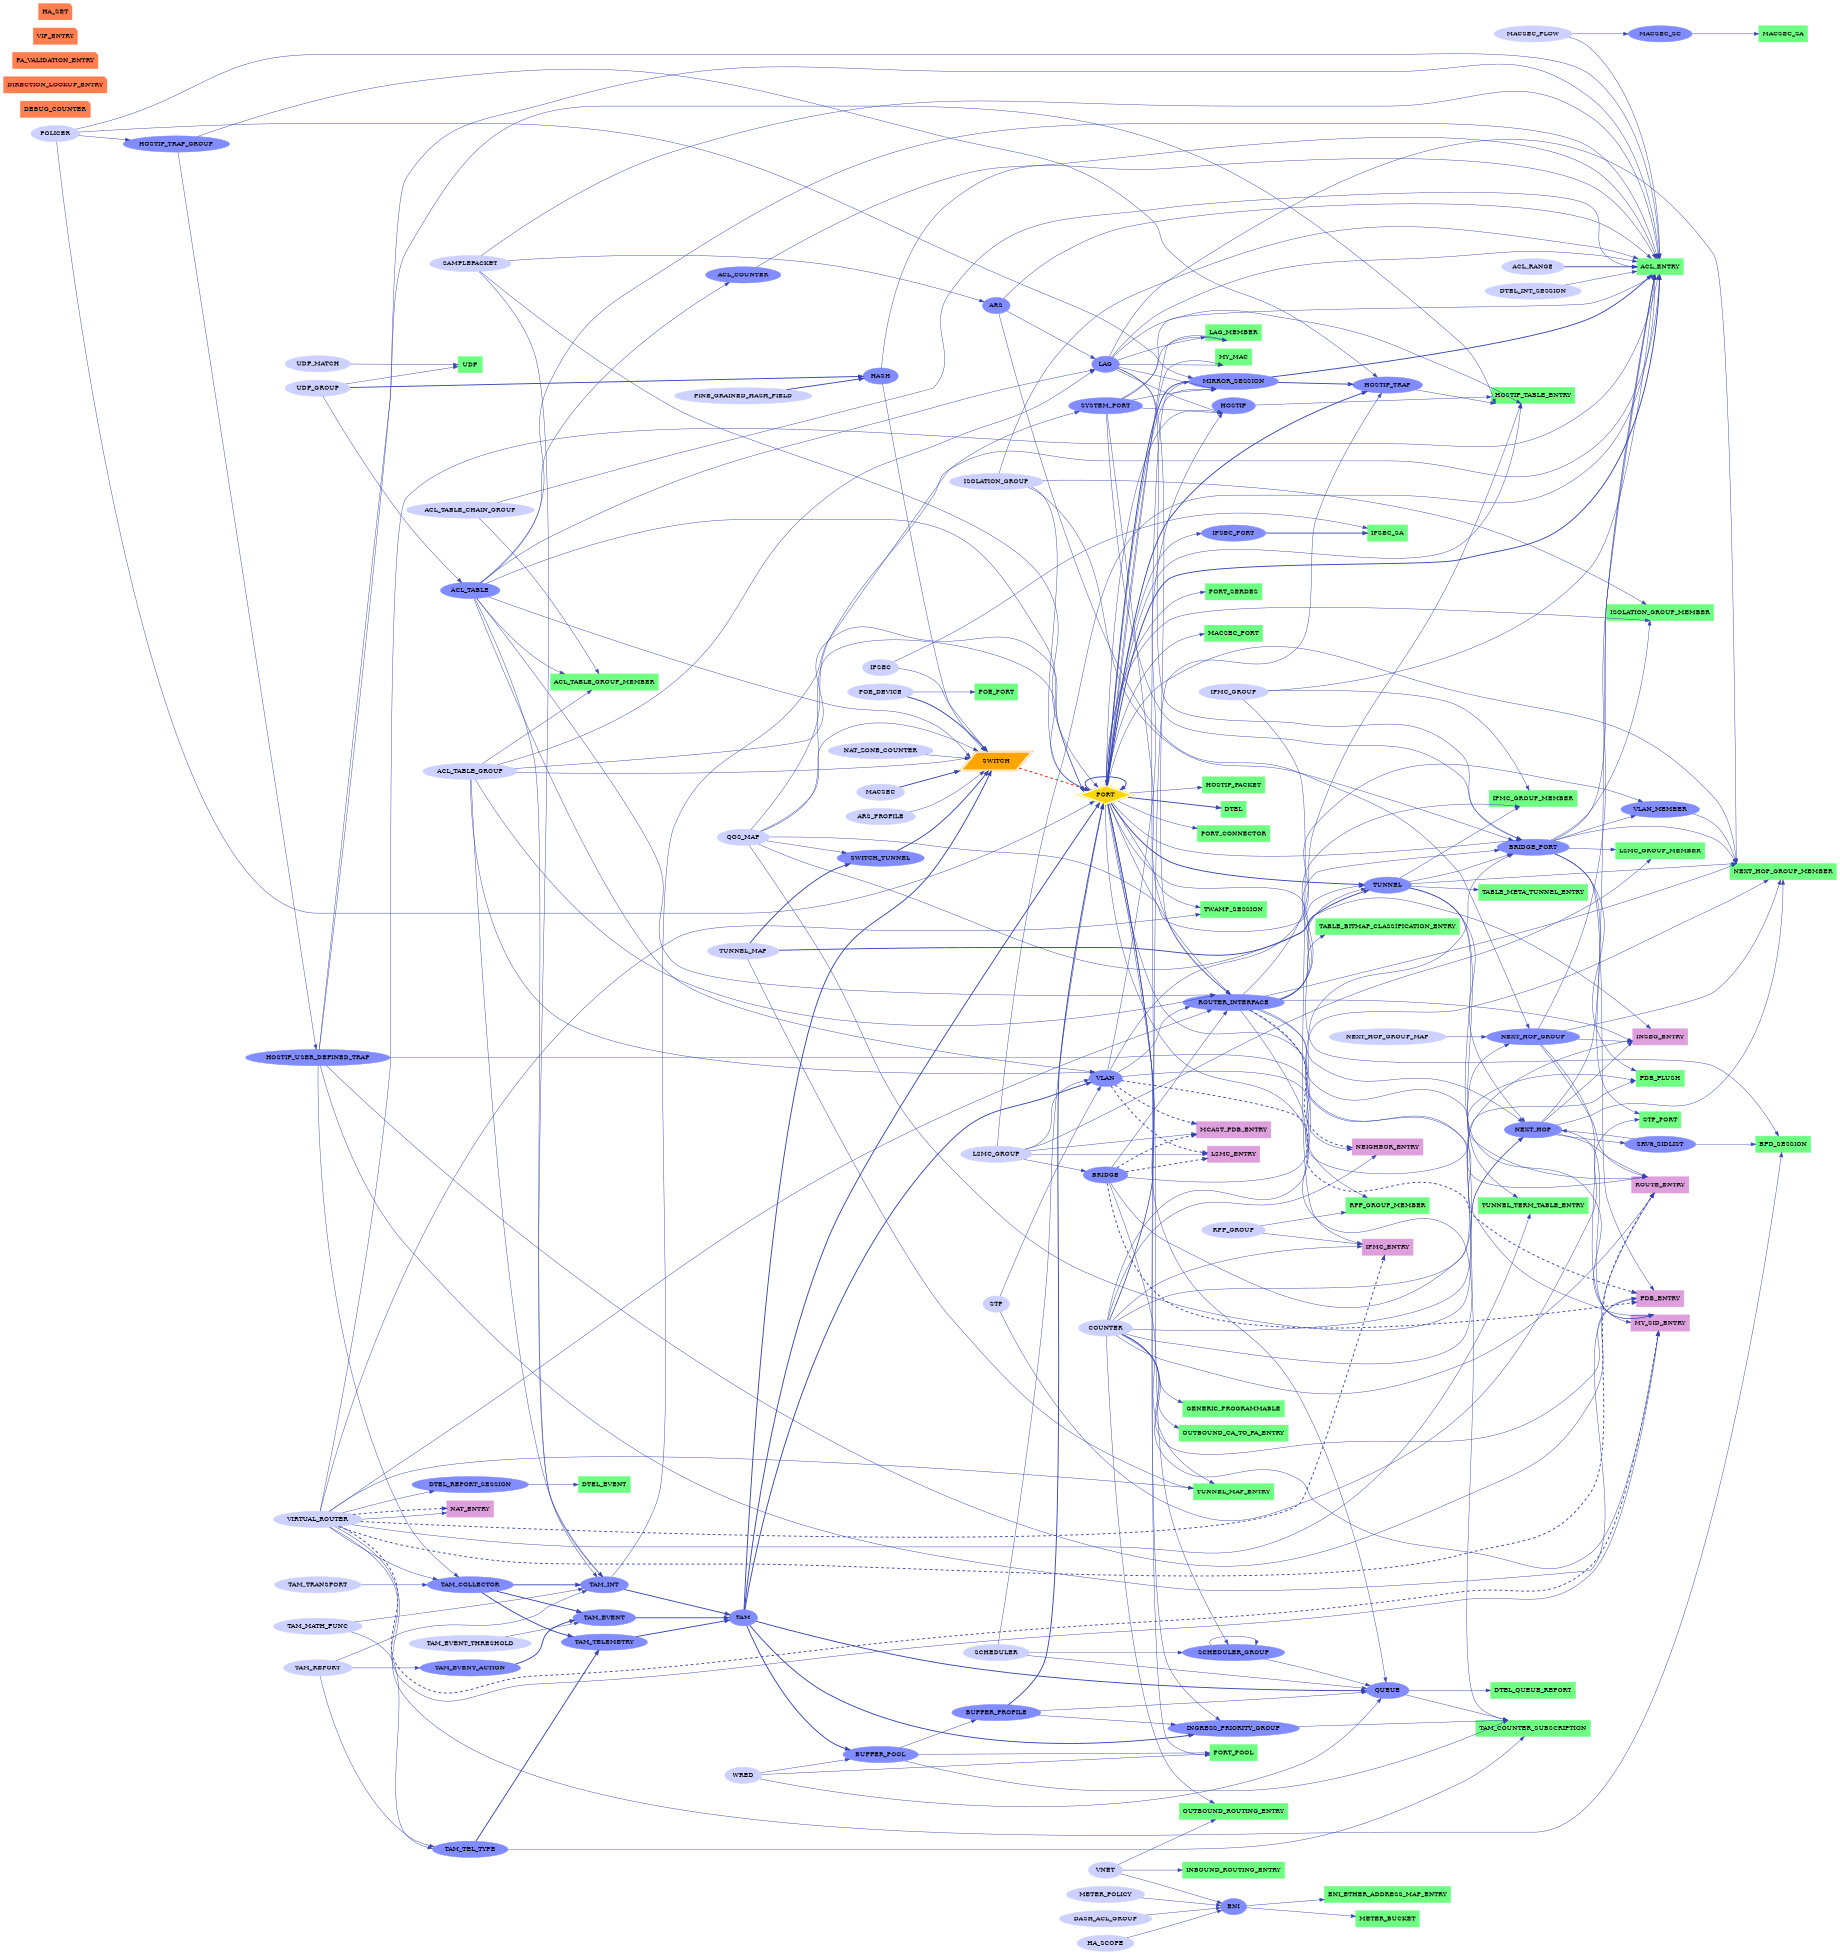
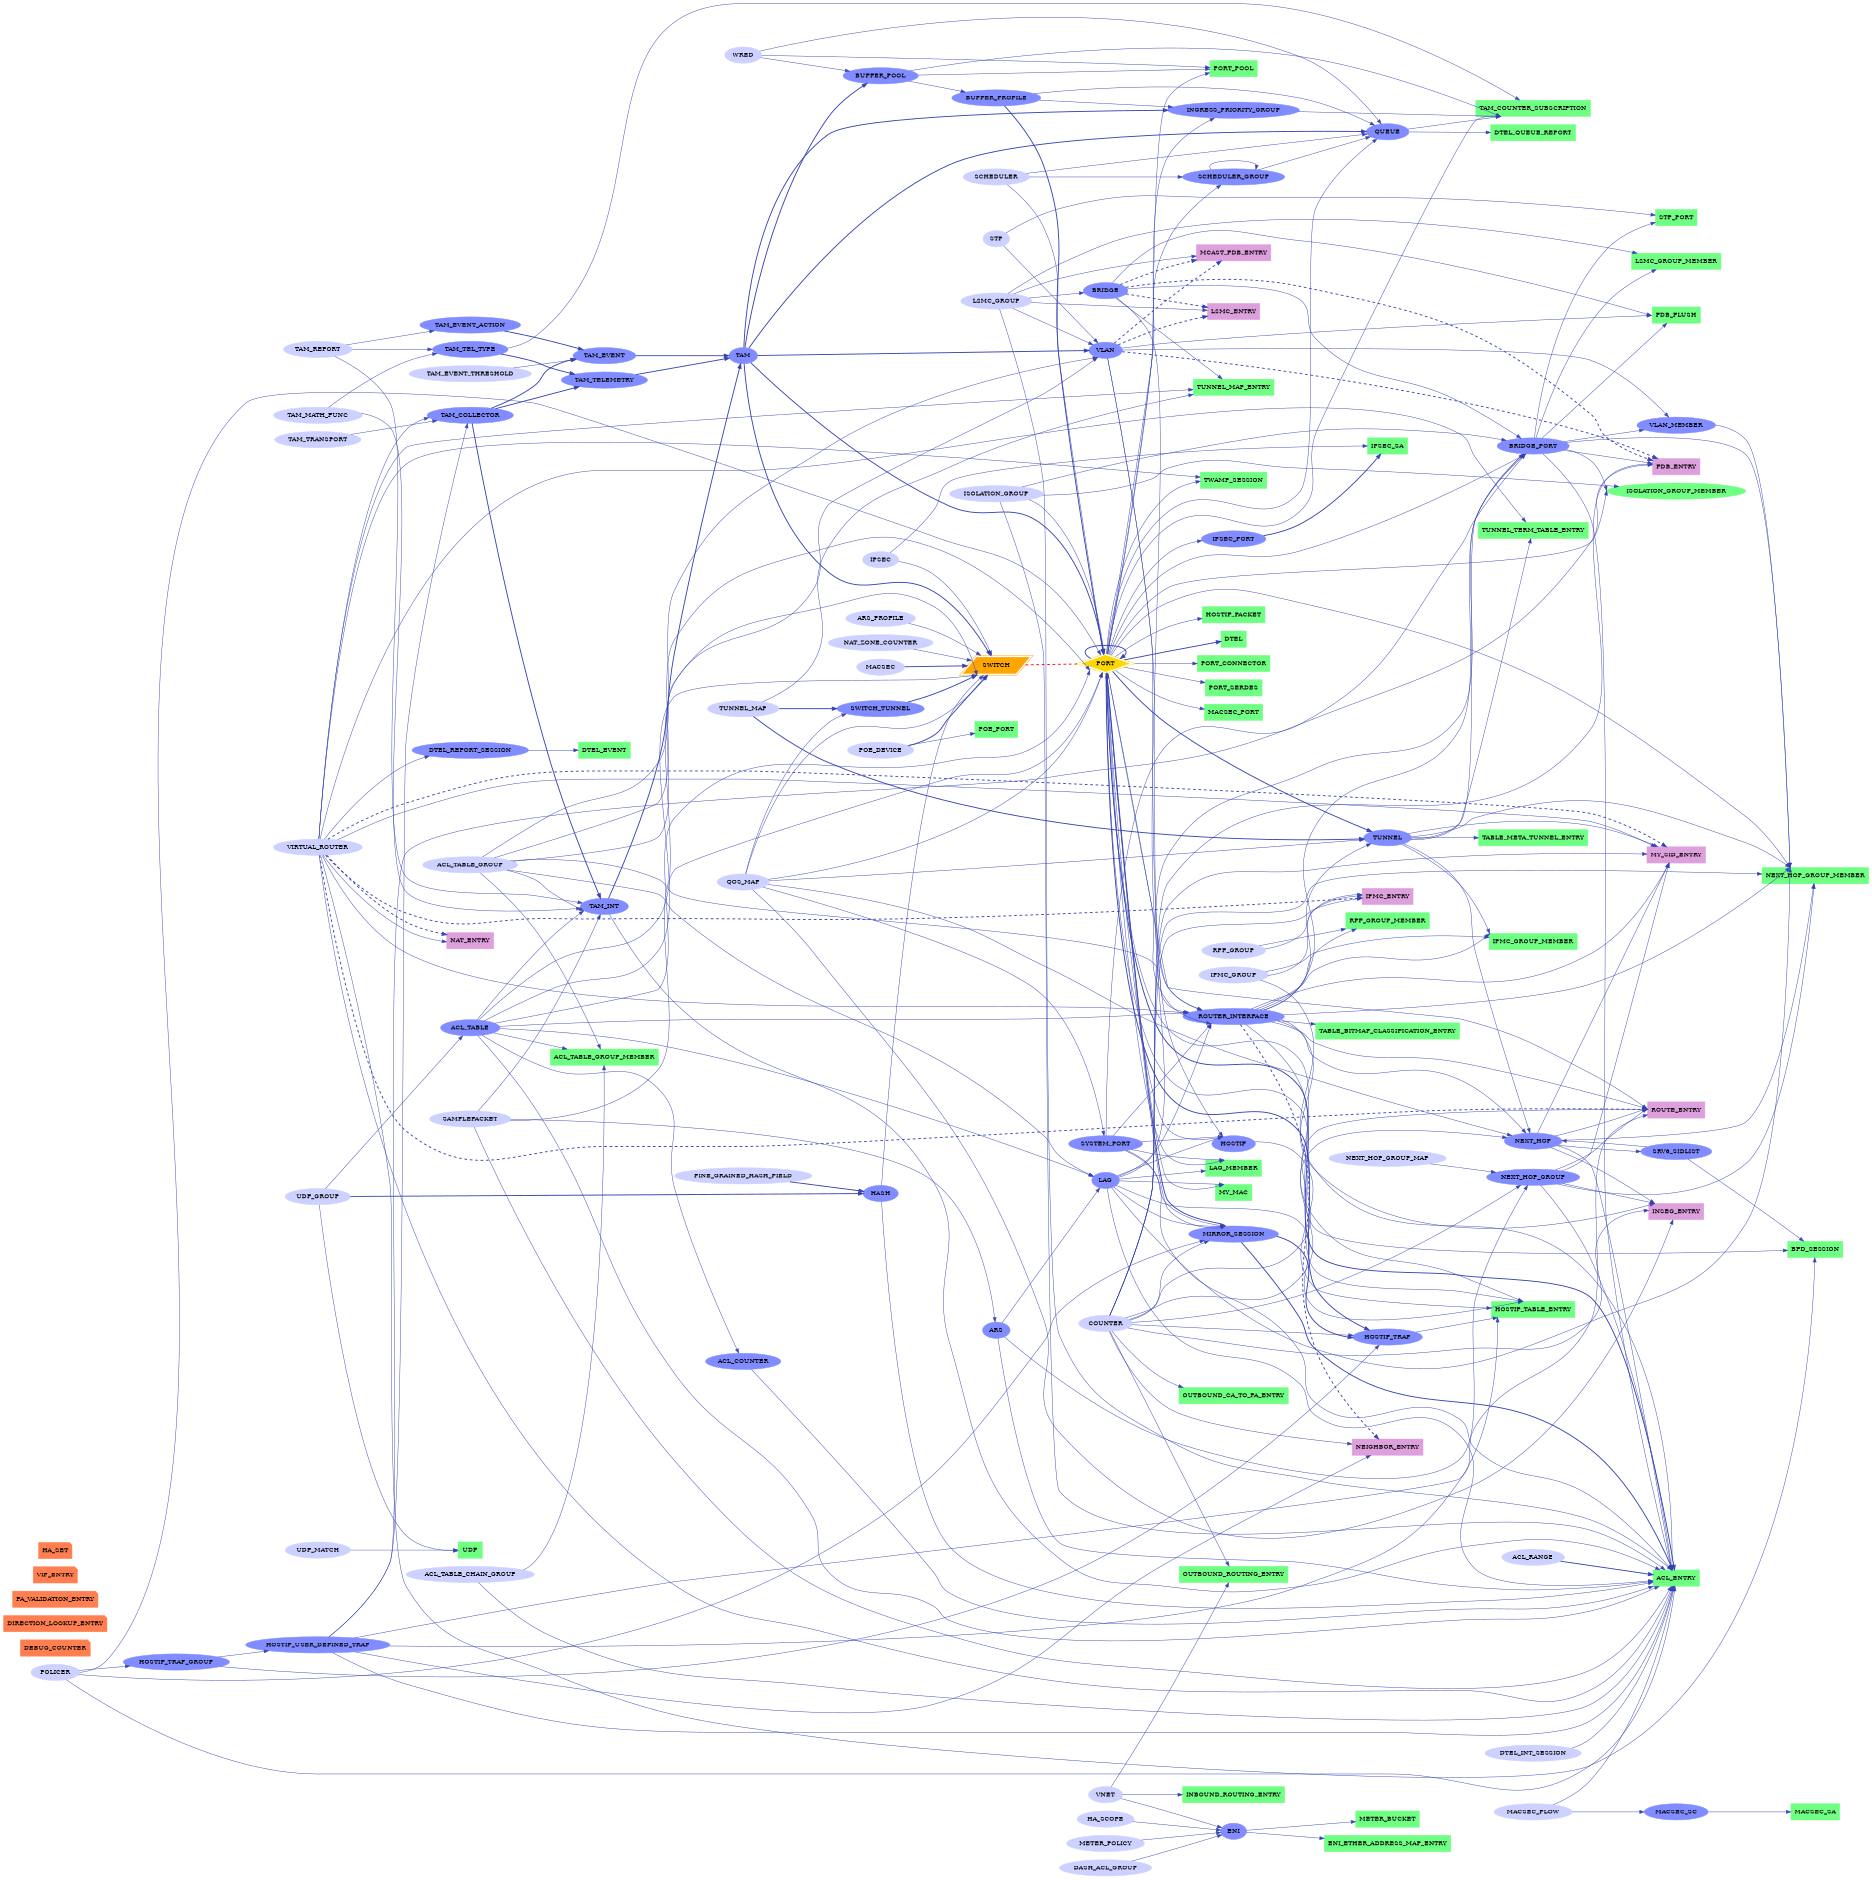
node "ISOLATION_GROUP_MEMBER": shape box -> ellipse
node "GENERIC_PROGRAMMABLE": removed
